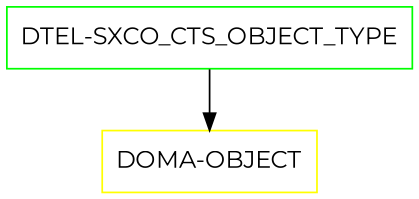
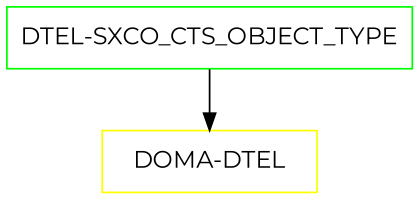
node "DOMA-OBJECT": label "DOMA-OBJECT" -> "DOMA-DTEL"
